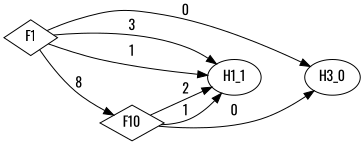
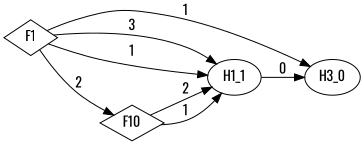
edge "F1" -> "H3_0": label "0" -> "1"
edge "F1" -> "F10": label "8" -> "2"
edge "F10" -> "H3_0": now "H1_1" -> "H3_0"
